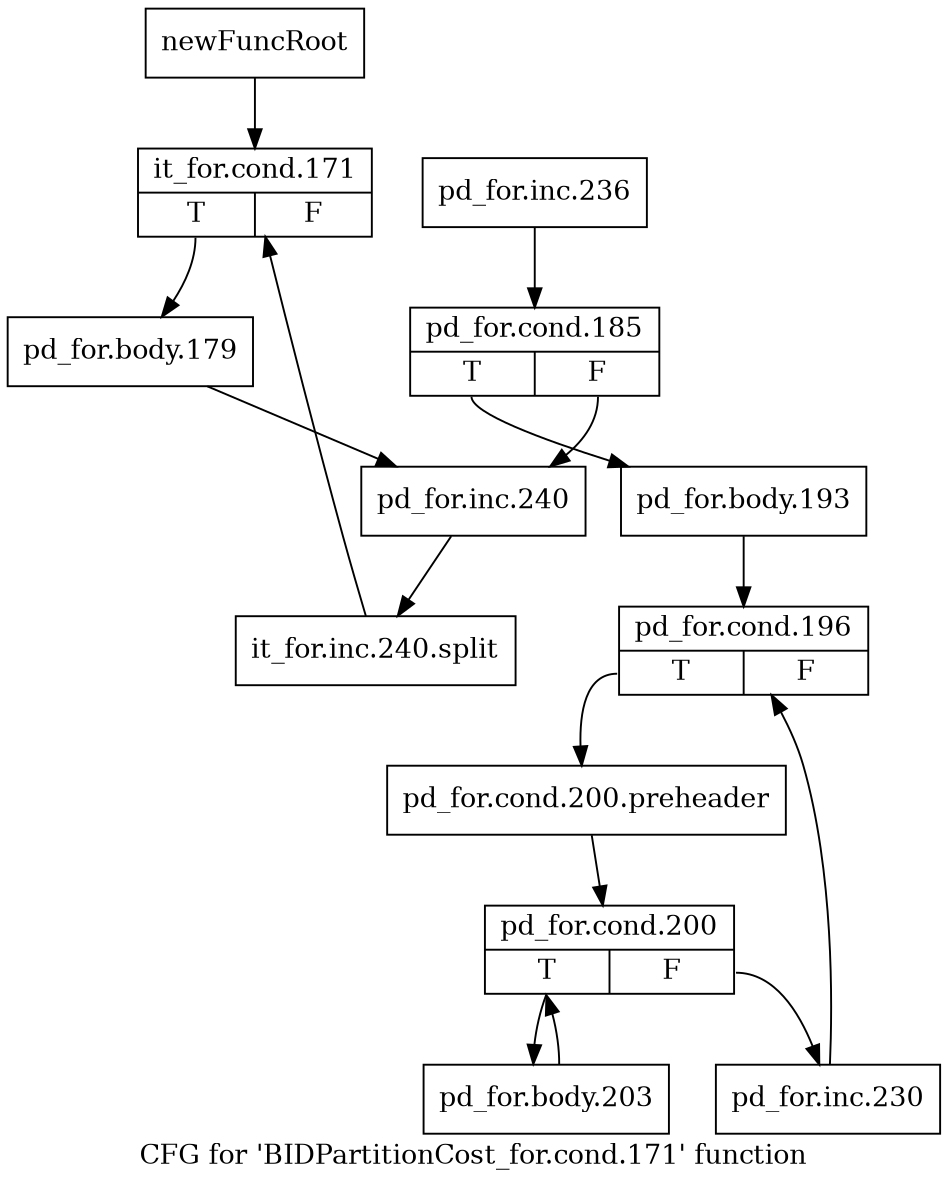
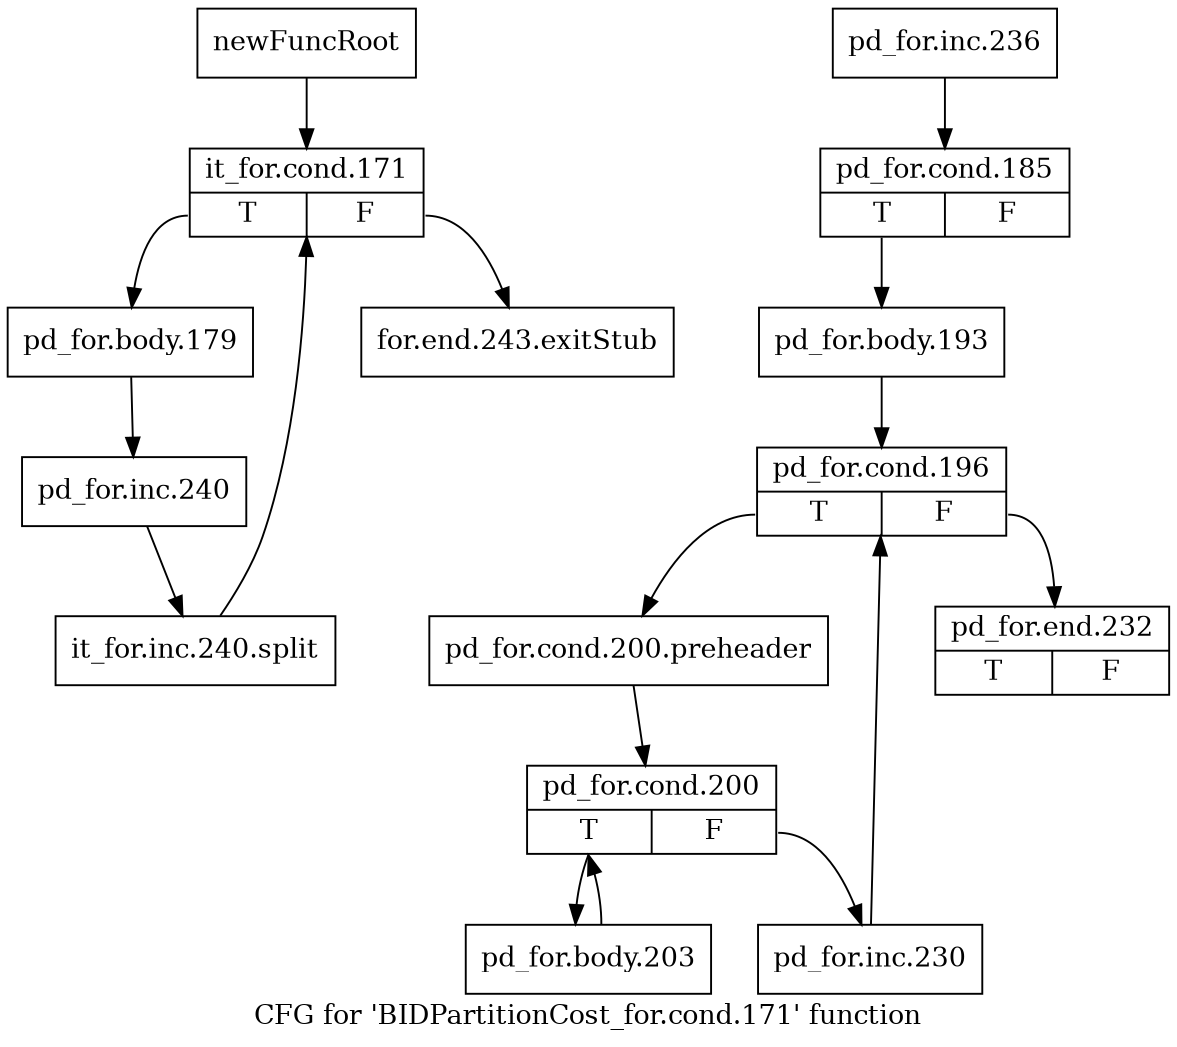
node "for.end.243.exitStub": added
edge "pd_for.cond.185" -> "pd_for.inc.240": removed
node "pd_for.end.232": added
